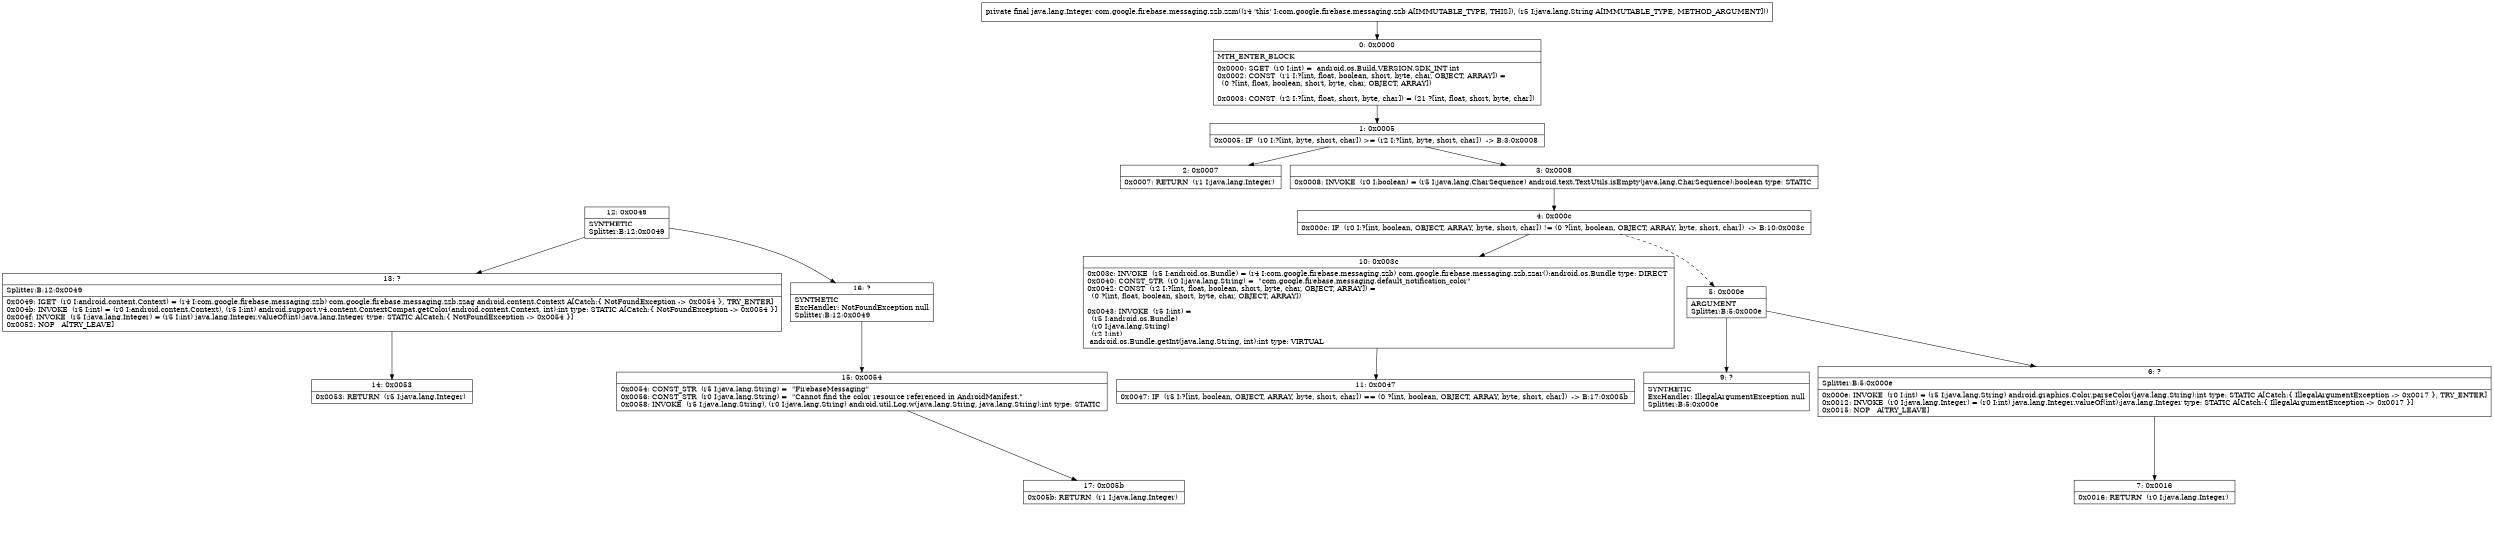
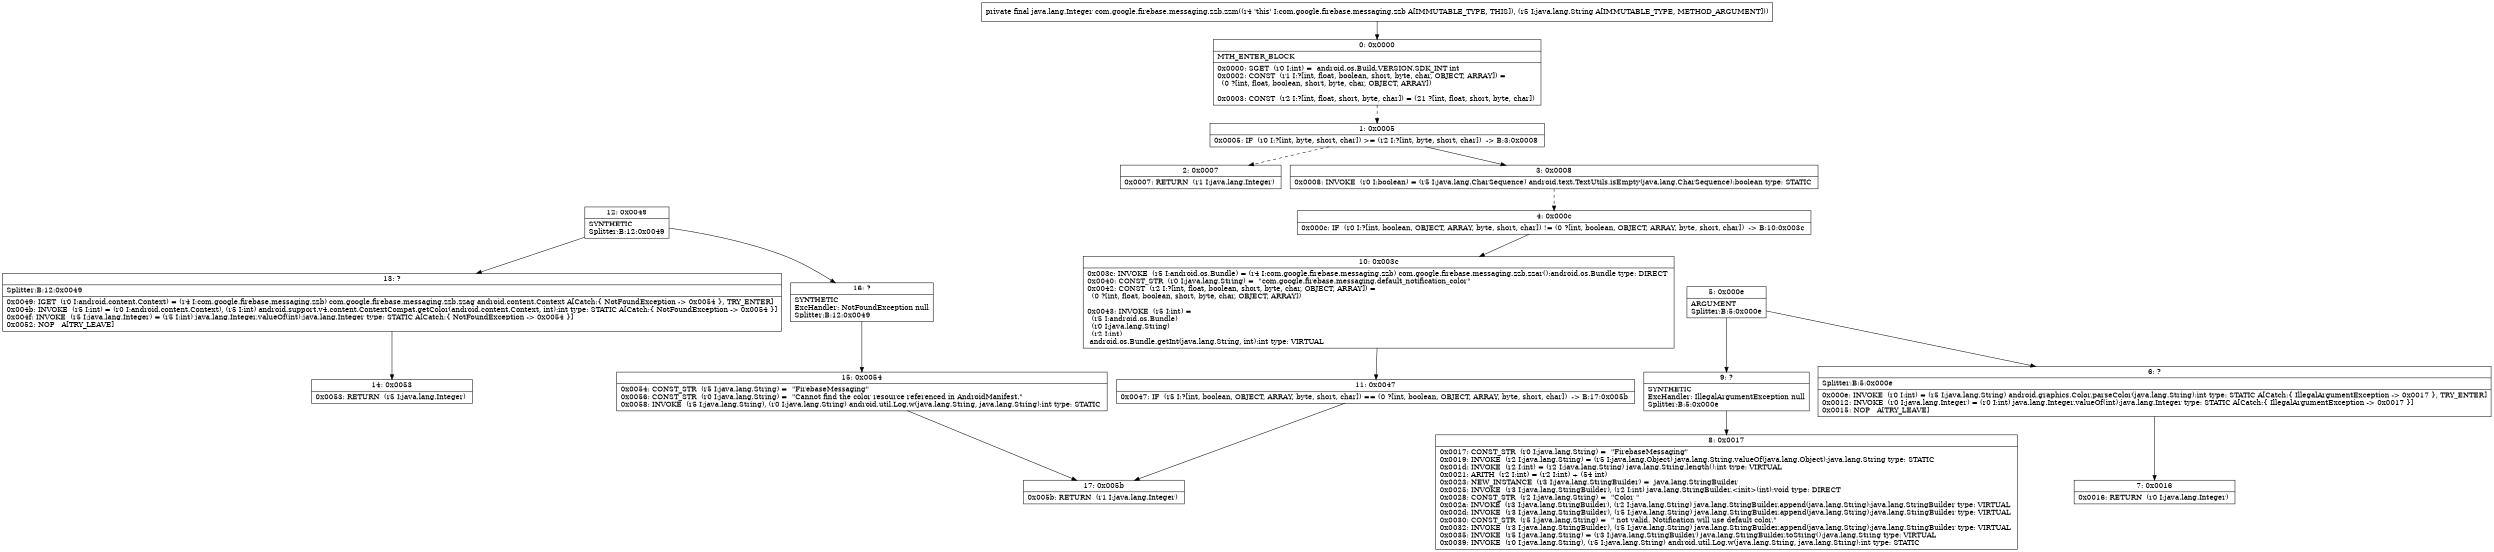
edge "0: 0x0000" -> "1: 0x0005": style solid -> dashed
edge "1: 0x0005" -> "2: 0x0007": style solid -> dashed
edge "3: 0x0008" -> "4: 0x000c": style solid -> dashed
edge "4: 0x000c" -> "5: 0x000e": removed
edge "11: 0x0047" -> "17: 0x005b": added
node "8: 0x0017": added
